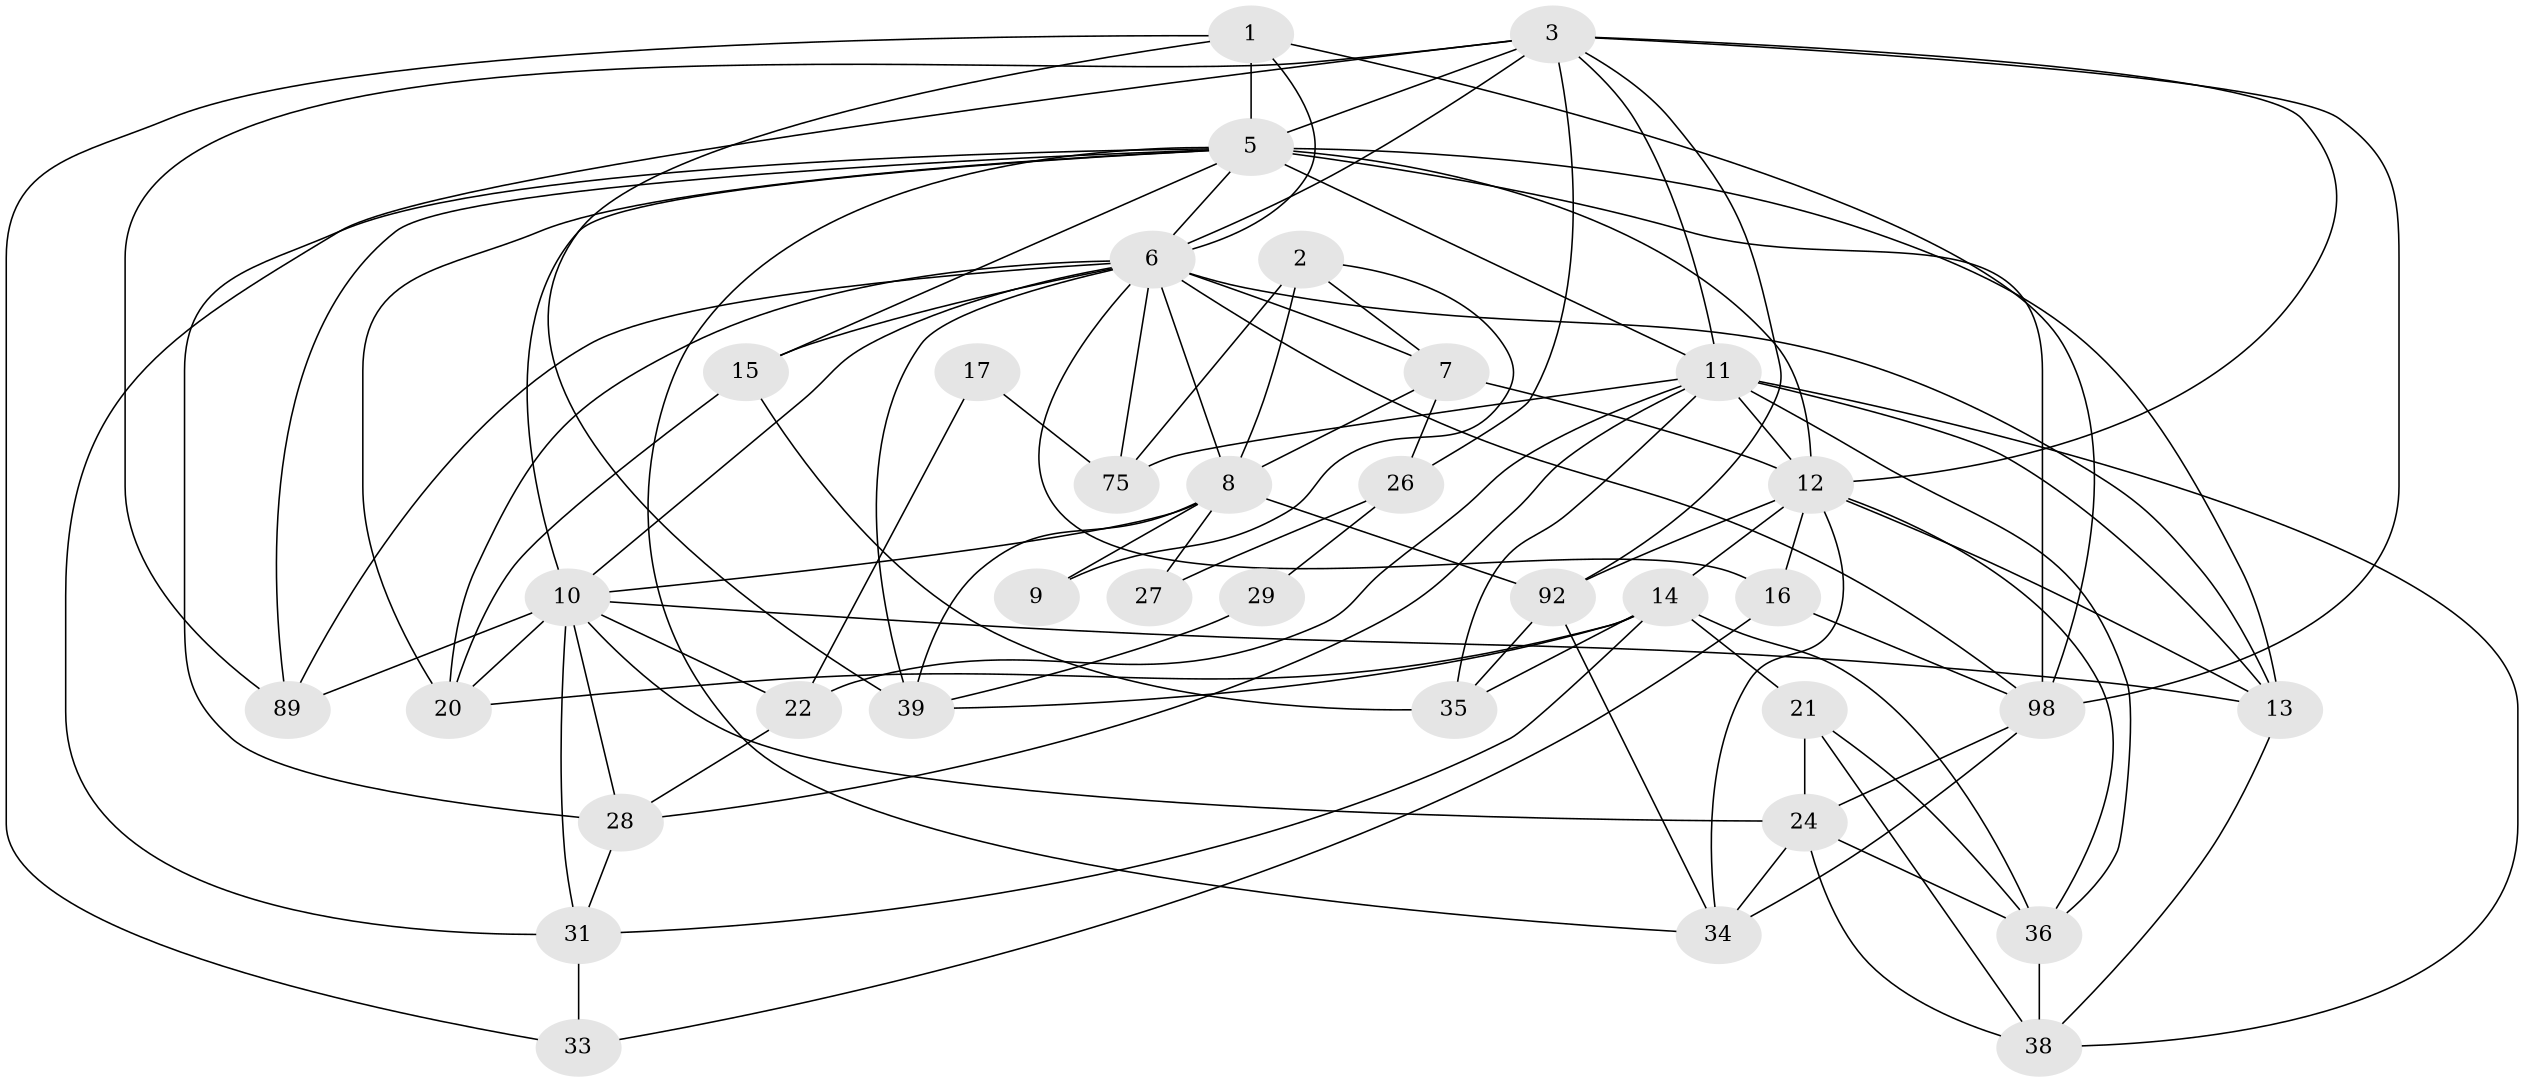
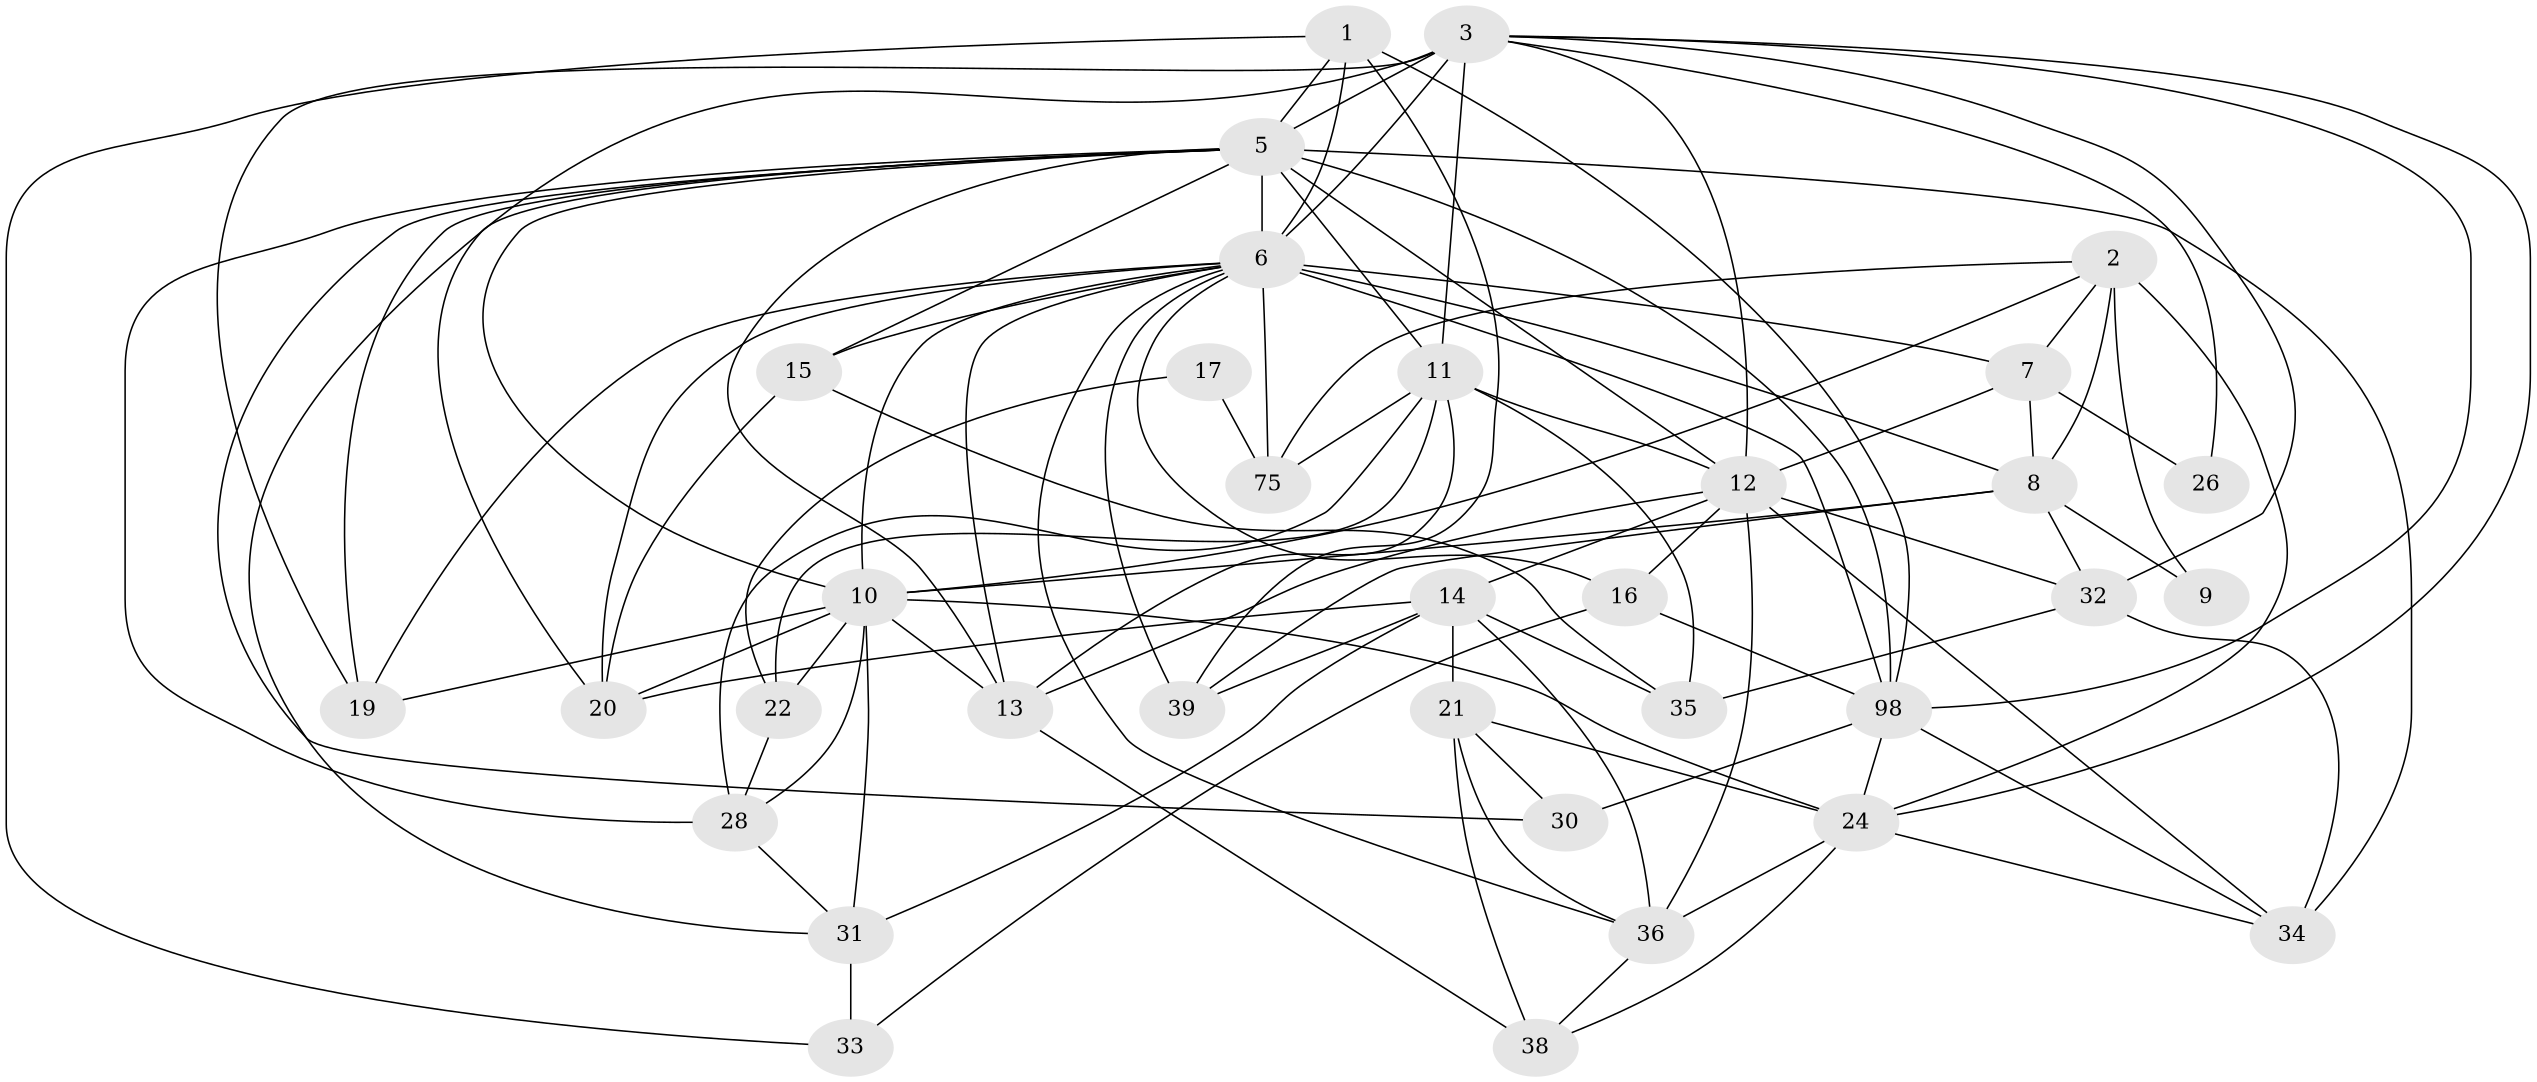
edge "3" -- "24": added
edge "2" -- "10": added
edge "11" -- "36": now "6" -- "36"
node "27": removed
node "29": removed
node "92": label "92" -> "32"
edge "2" -- "24": added
edge "11" -- "38": removed
node "89": label "89" -> "19"
node "30": added
